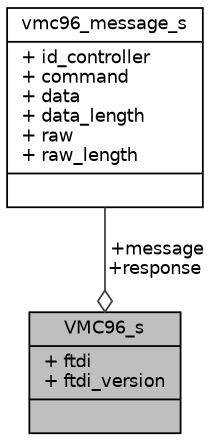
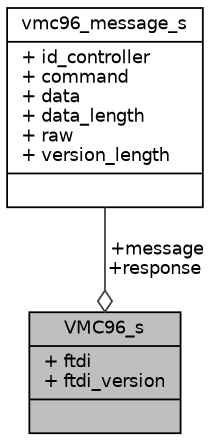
node "vmc96_message_s": text "+ raw_length" -> "+ version_length"
